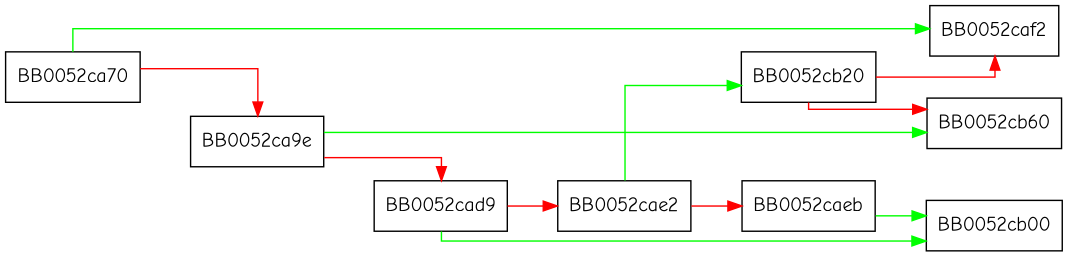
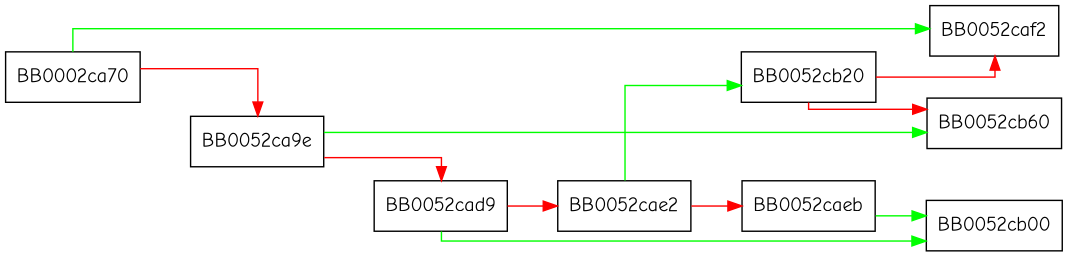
node "BB0052ca70": label "BB0052ca70" -> "BB0002ca70"
